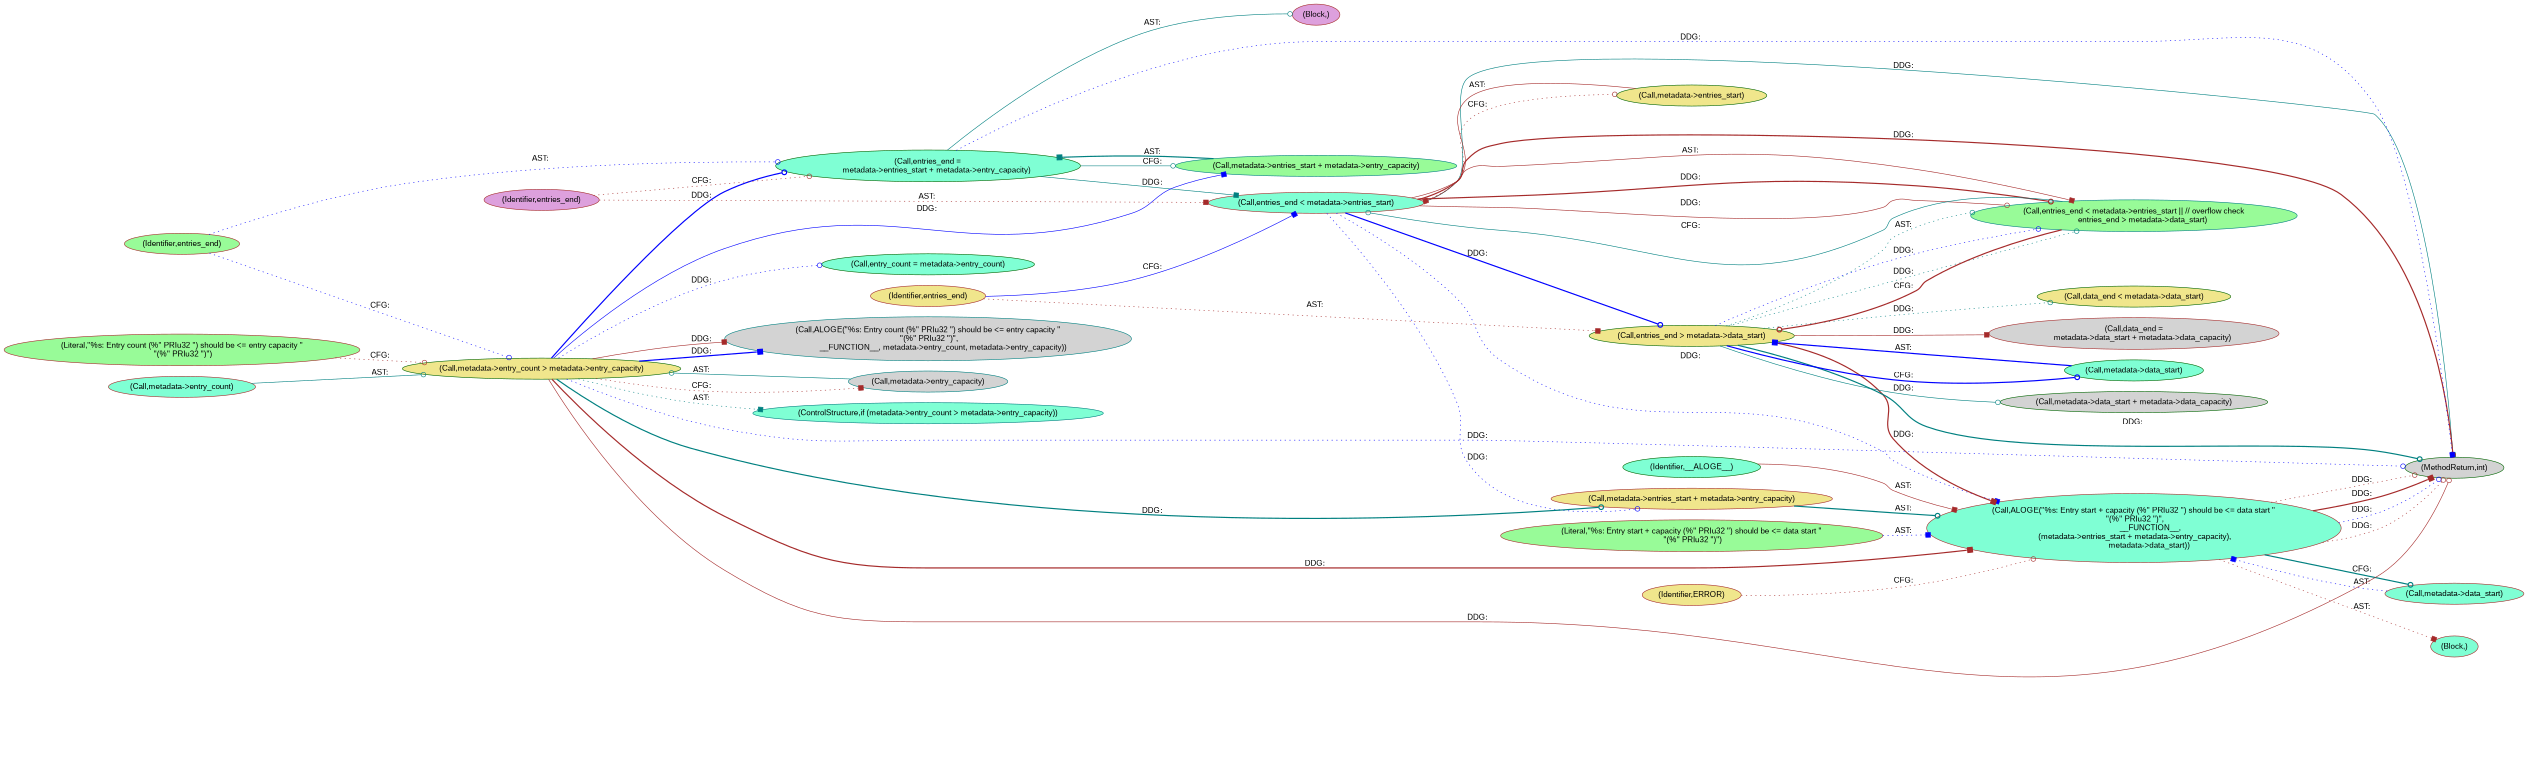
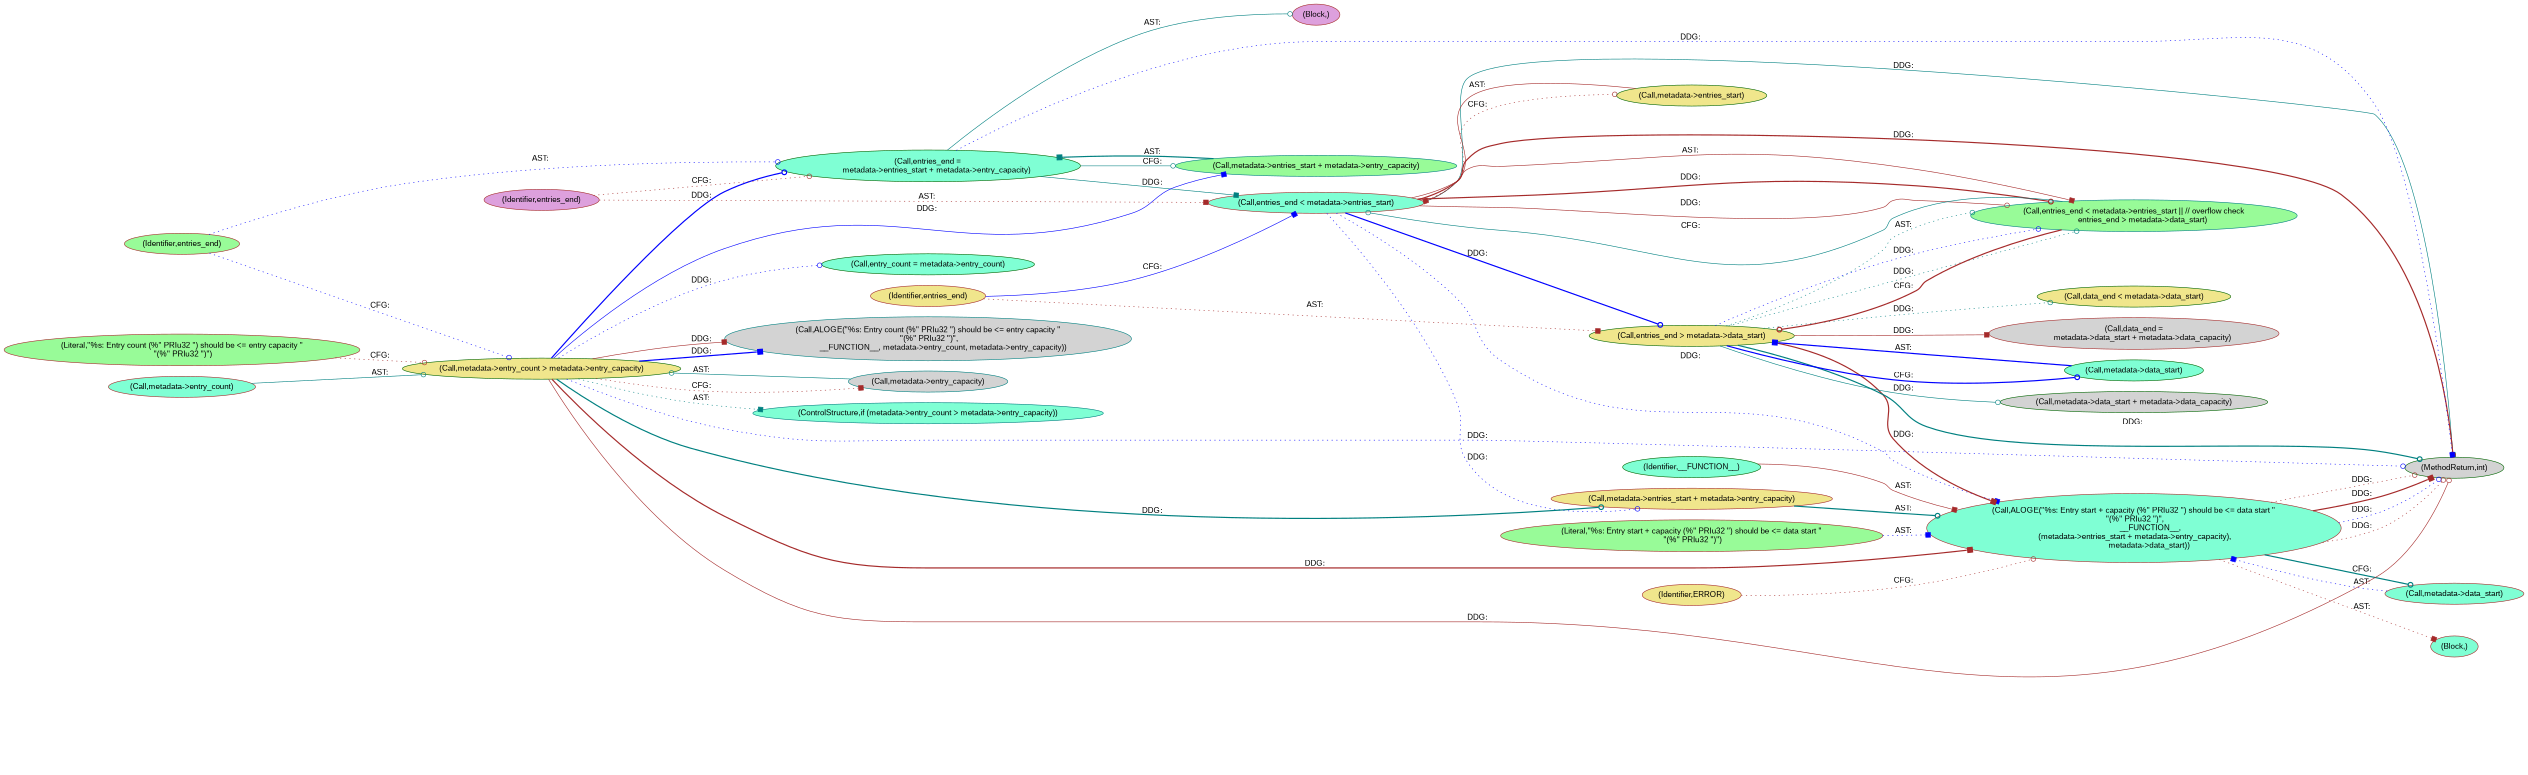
node "(Identifier,__ALOGE__)": label "(Identifier,__ALOGE__)" -> "(Identifier,__FUNCTION__)"
